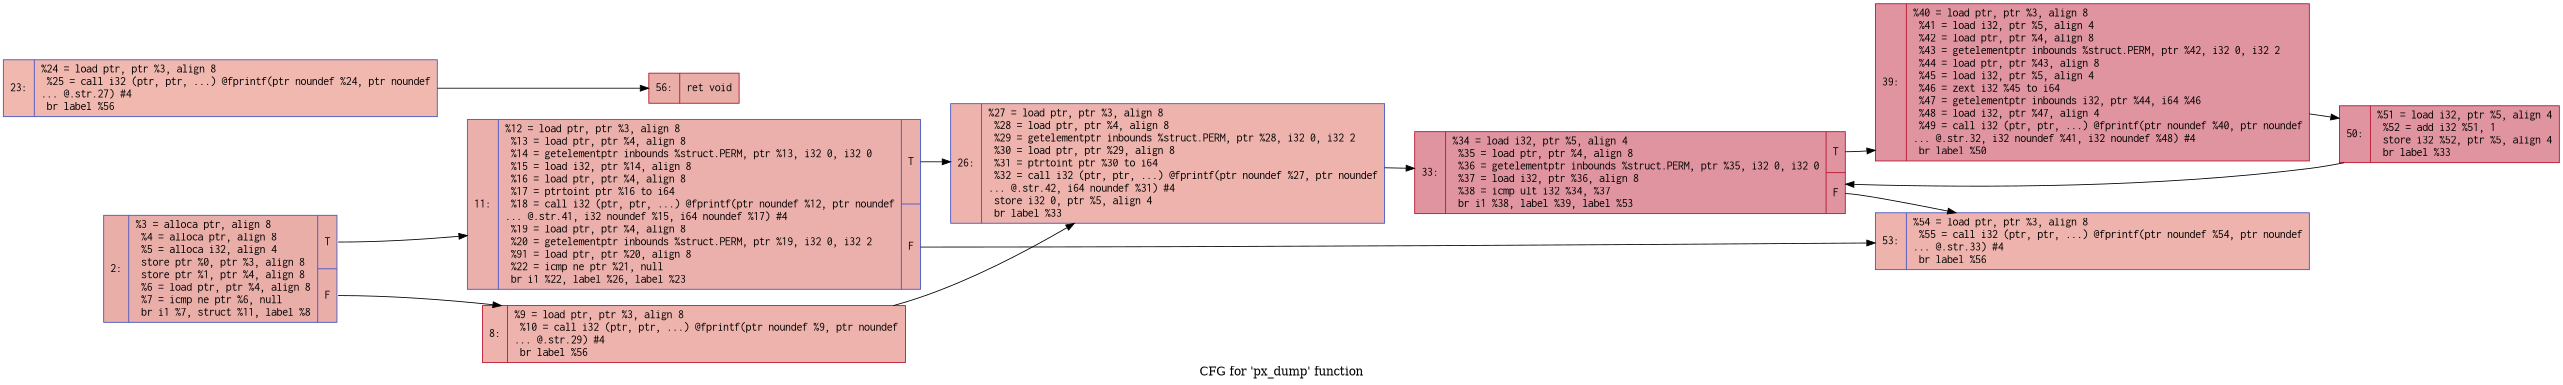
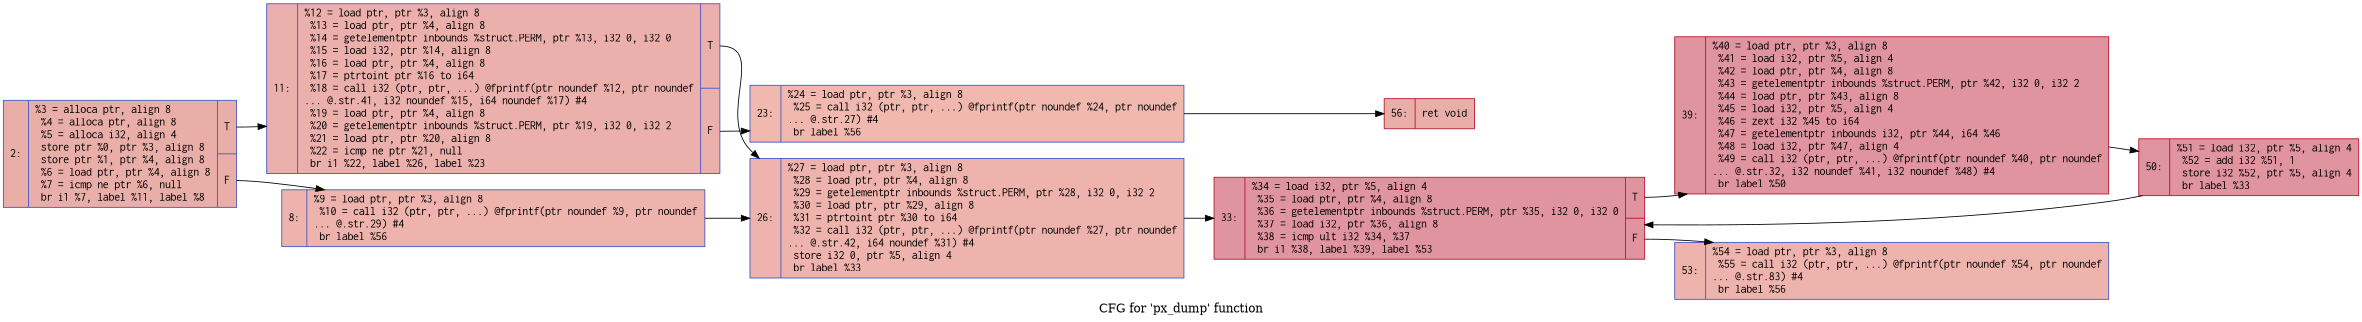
edge "11:" -> "53:": now "11:" -> "23:"
node "53:": text "... @.str.33) #4" -> "... @.str.83) #4"
node "11:": text "%91 = load ptr, ptr %20, align 8" -> "%21 = load ptr, ptr %20, align 8"
node "2:": text "br i1 %7, struct %11, label %8" -> "br i1 %7, label %11, label %8"
node "8:": color #b70d28ff -> #3d50c3ff
